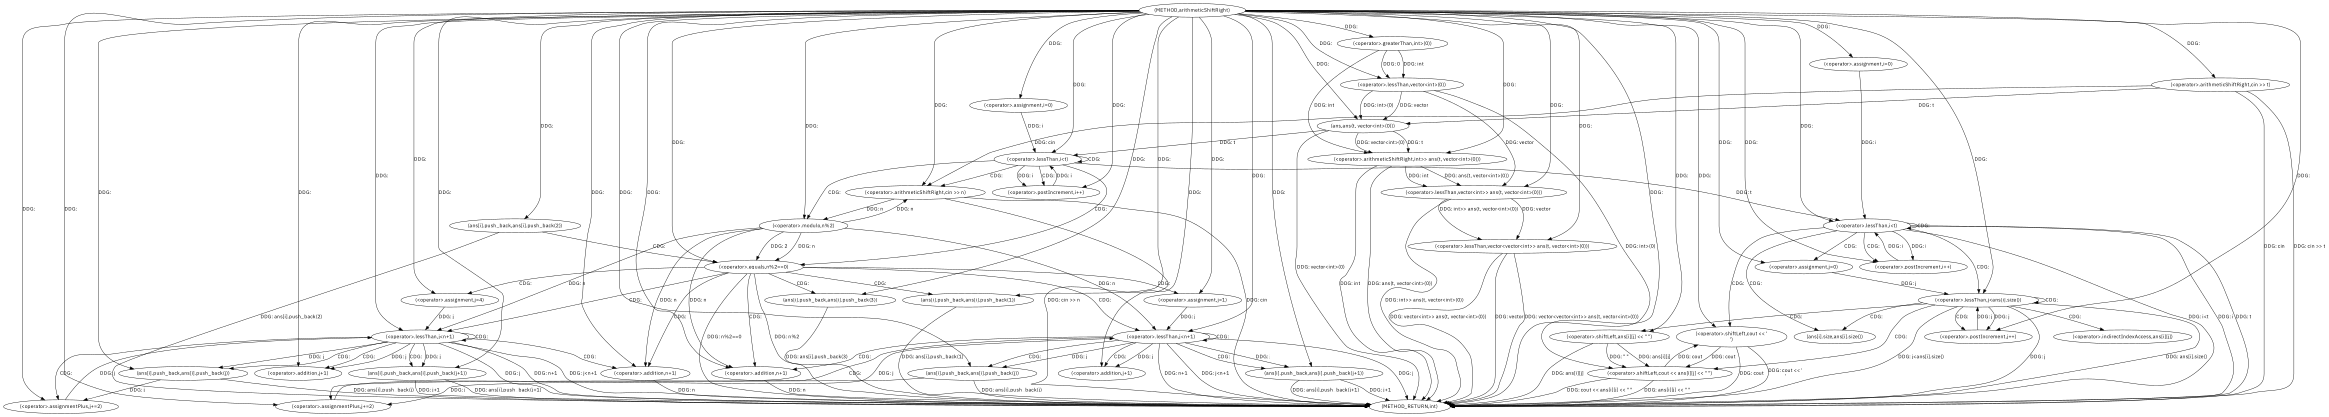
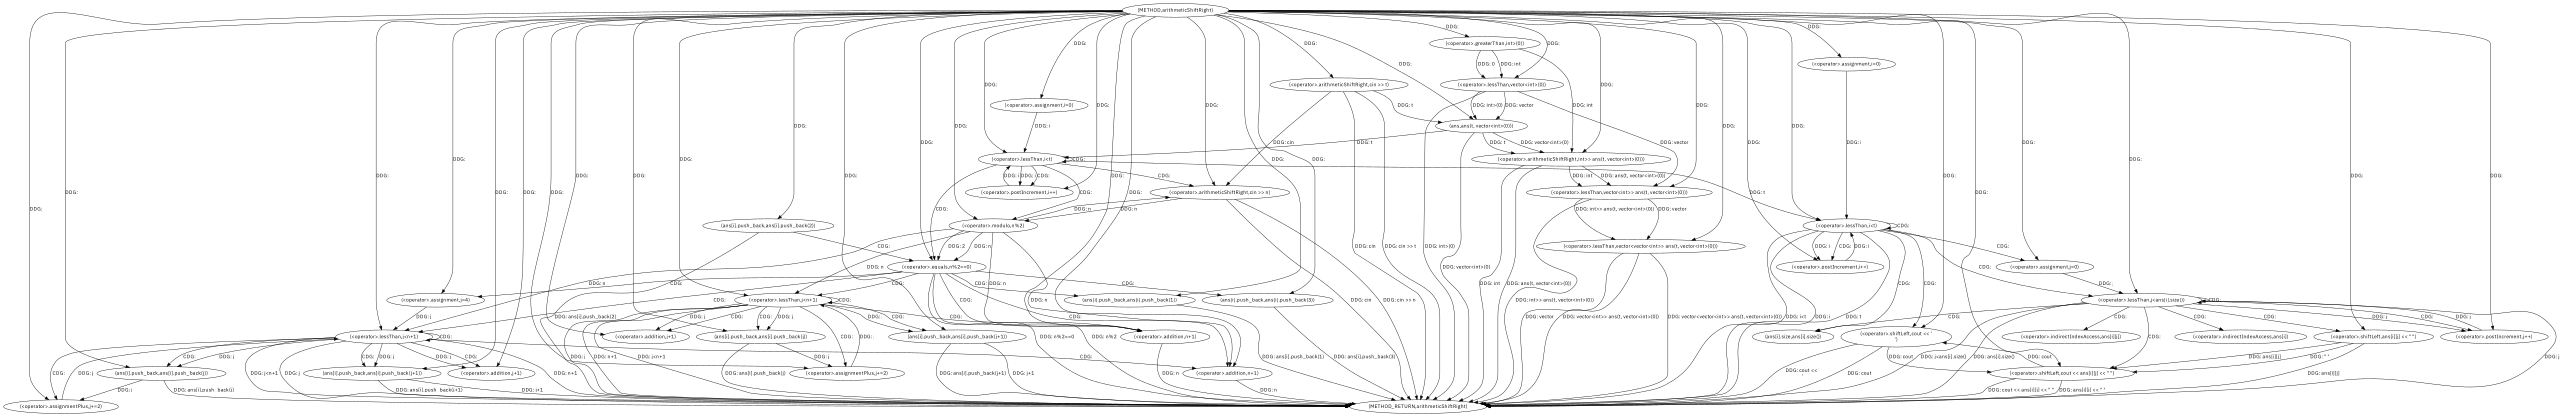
node "(<operator>.assignment,j=1)": removed
node "(<operator>.indirectIndexAccess,ans[i])": added
node "(METHOD_RETURN,int)": label "(METHOD_RETURN,int)" -> "(METHOD_RETURN,arithmeticShiftRight)"
